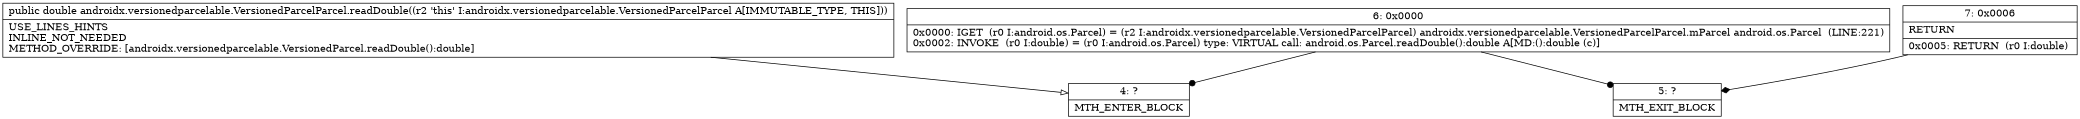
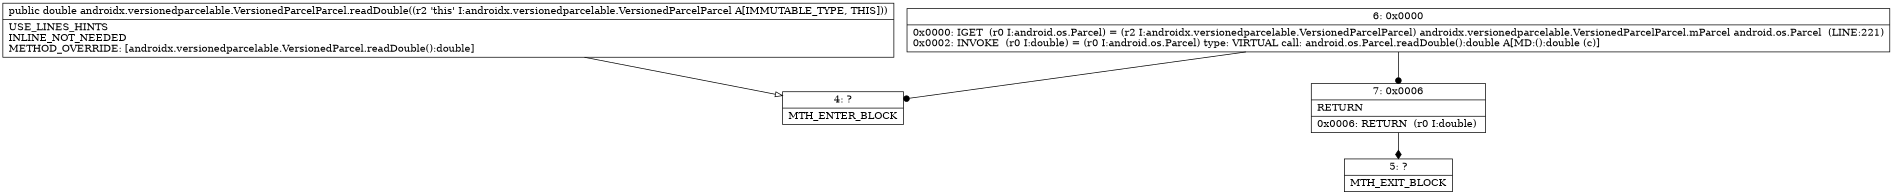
node "7: 0x0006": text "0x0005: RETURN  (r0 I:double)" -> "0x0006: RETURN  (r0 I:double)"
edge "6: 0x0000" -> "5: ?": now "6: 0x0000" -> "7: 0x0006"
